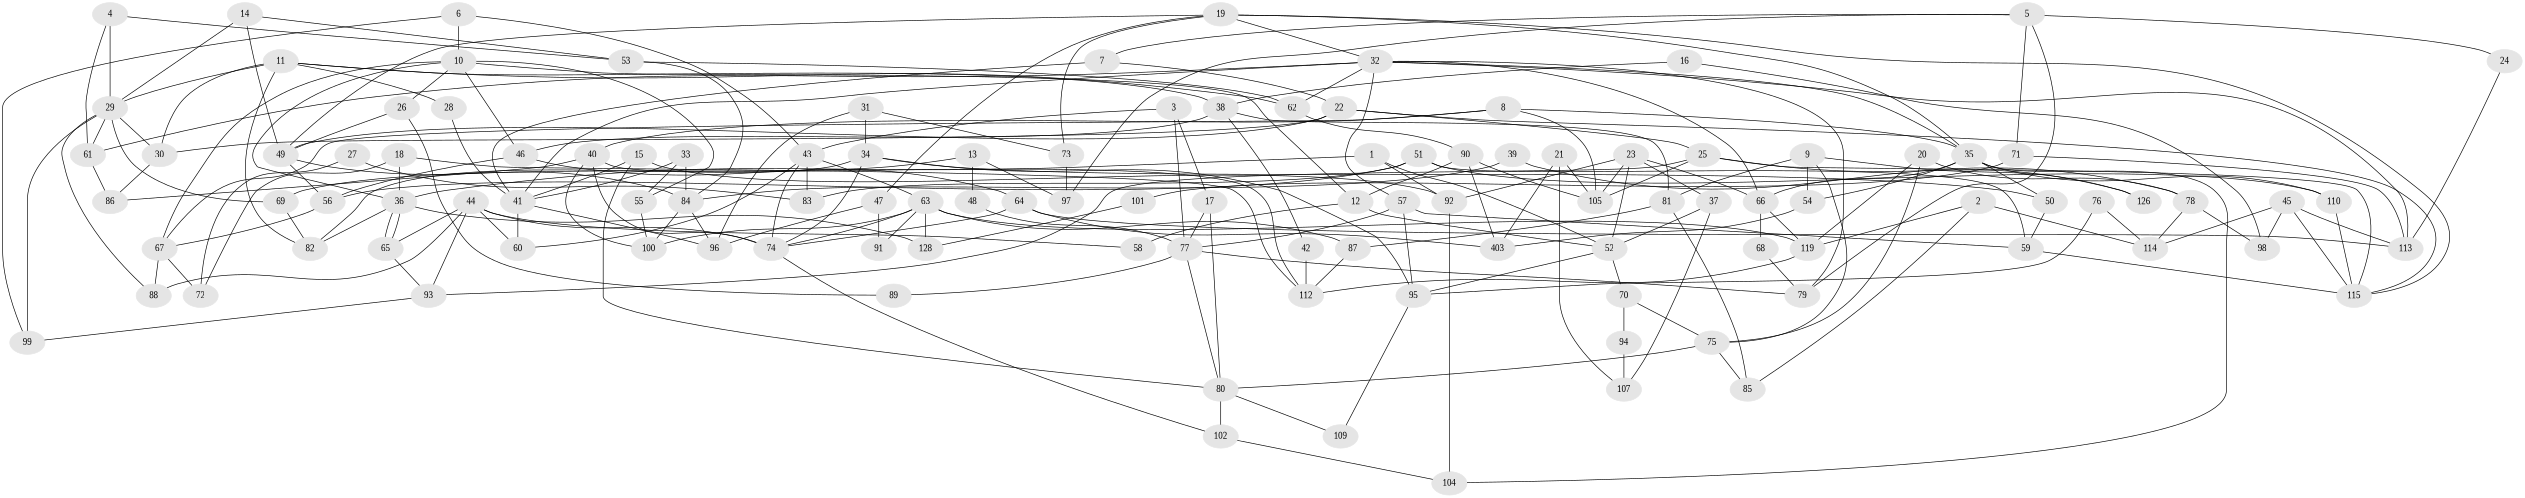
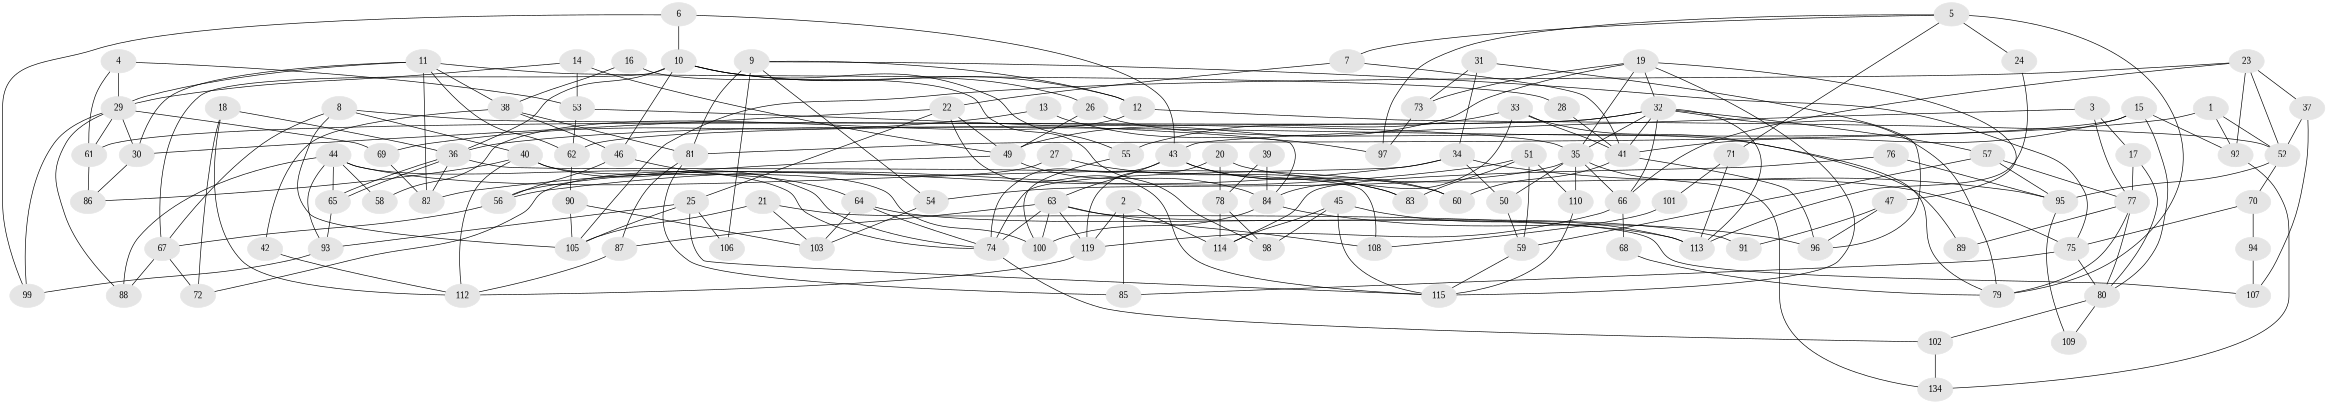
edge "15" -- "81": added
edge "33" -- "79": added
edge "90" -- "12": now "9" -- "12"
node "48": removed
node "126": label "126" -> "106"
node "128": label "128" -> "108"
node "403": label "403" -> "103"
node "104": label "104" -> "134"
